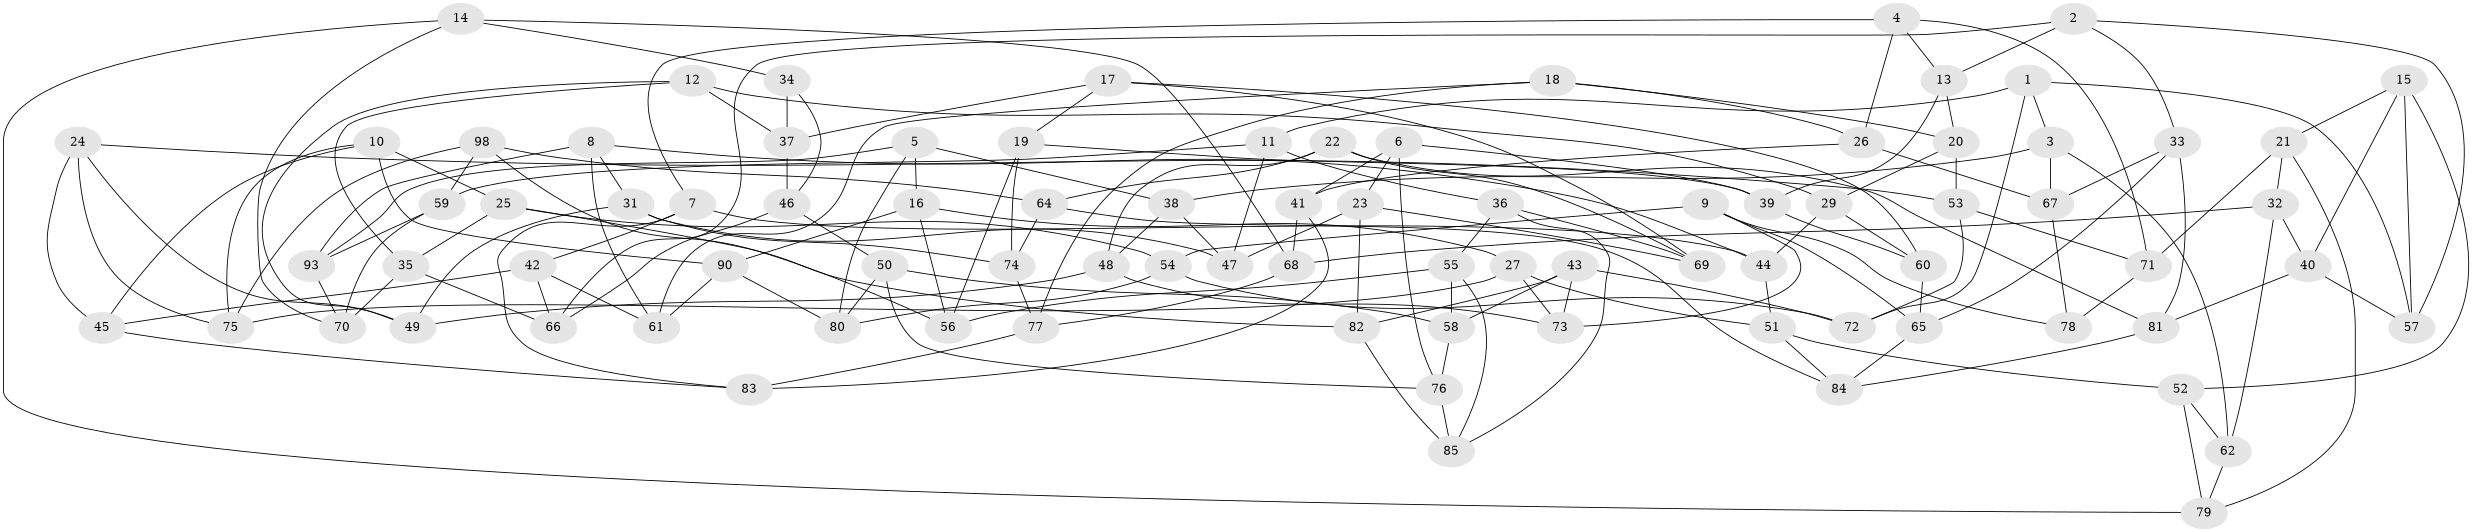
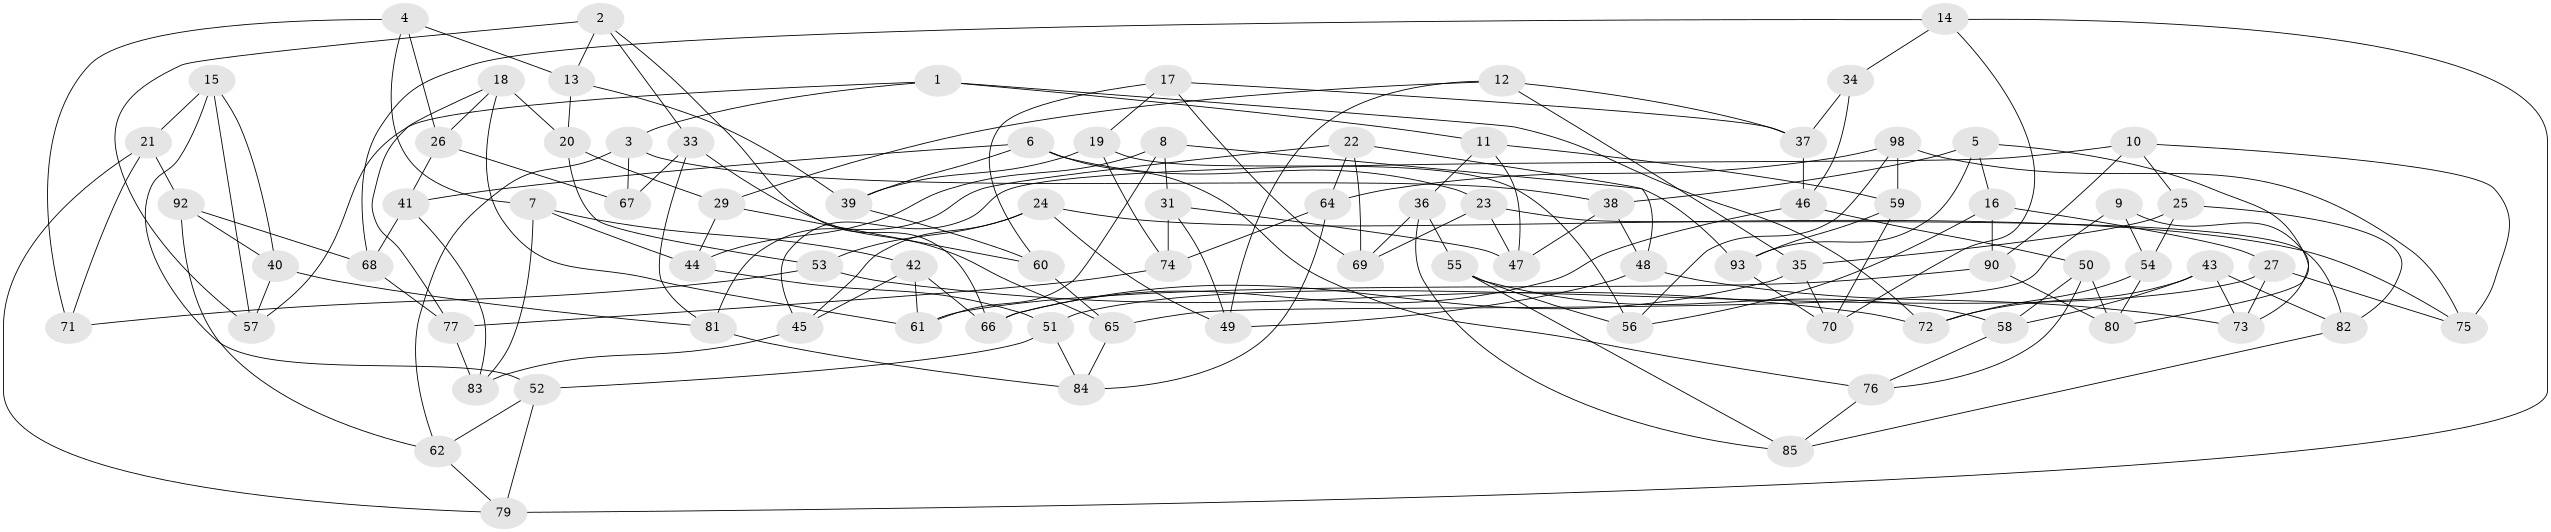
node "32": label "32" -> "92"
node "78": removed
